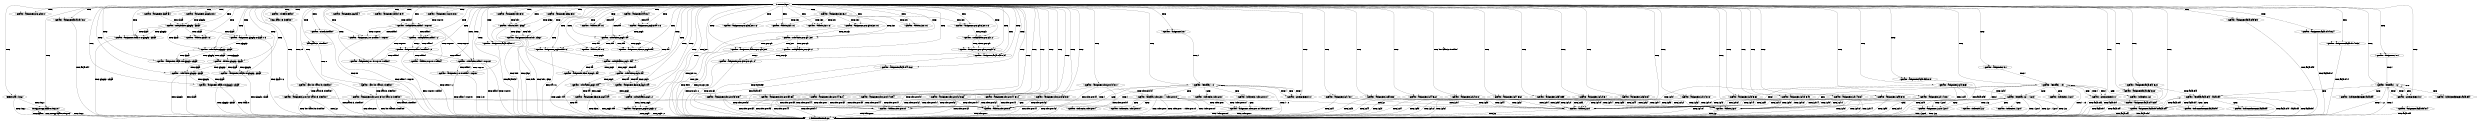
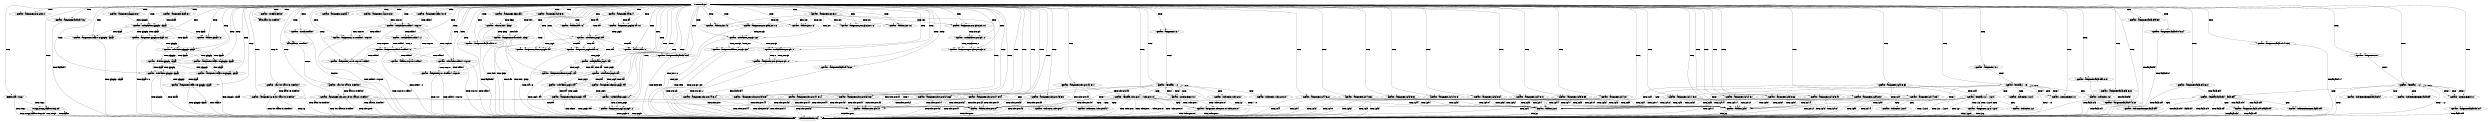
node "(rionyv,calloc(15, sizeof(int)))": label "(rionyv,calloc(15, sizeof(int)))" -> "(calloc,calloc(15, sizeof(int)))"
edge "(METHOD,frgnv)" -> "(<operator>.assignment,mbowpuov[4] = 21)": now "(<operator>.assignment,jctn = 21)" -> "(<operator>.assignment,mbowpuov[4] = 21)"
edge "(METHOD,frgnv)" -> "(<operator>.multiplication,yccgk * 2)": label "DDG: jctn" -> "DDG: "
edge "(METHOD,frgnv)" -> "(<operator>.assignment,jzp[2] = 18)": label "DDG: (int*)calloc(8, sizeof(int))" -> "DDG: "
node "(strncpy,strncpy(cajffout,rionyv,81))": label "(strncpy,strncpy(cajffout,rionyv,81))" -> "(strncpy,strncpy(cajffout,rionyv,83))"
node "(METHOD_RETURN,frgnv)": label "(METHOD_RETURN,frgnv)" -> "(METHOD_RETURN,void)"
